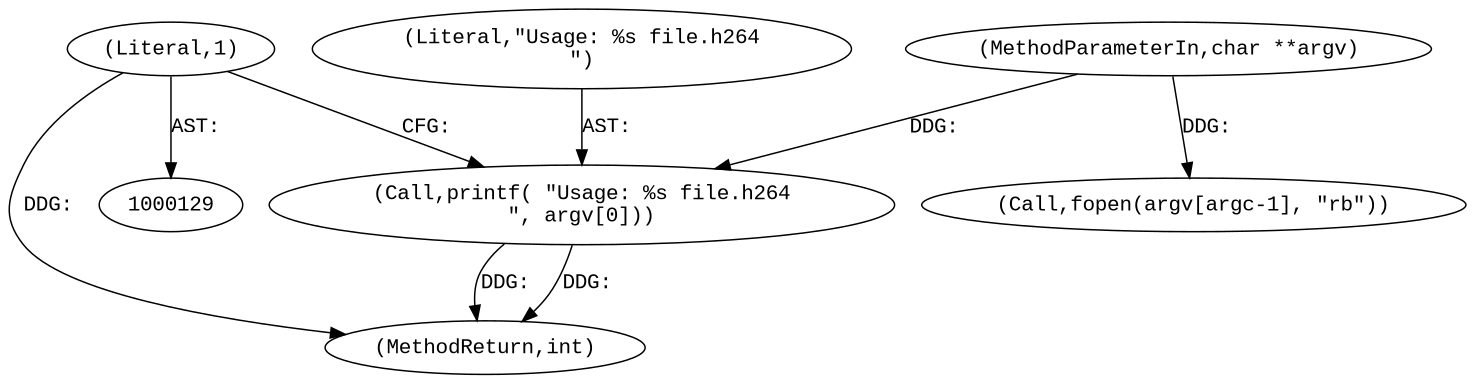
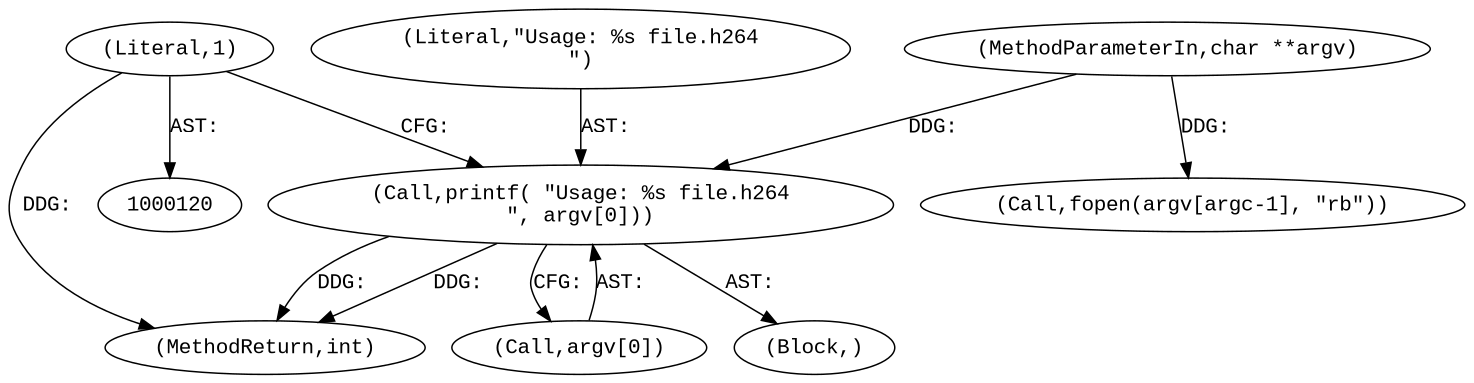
node "1000129": label "1000129" -> "1000120"
node "(Call,argv[0])": added
node "(Block,)": added
